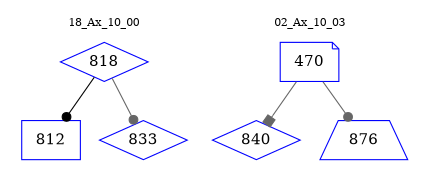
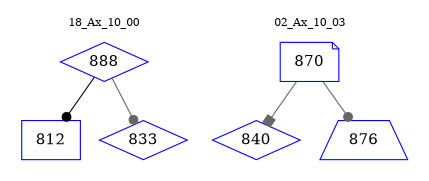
node "818": label "818" -> "888"
node "470": label "470" -> "870"
